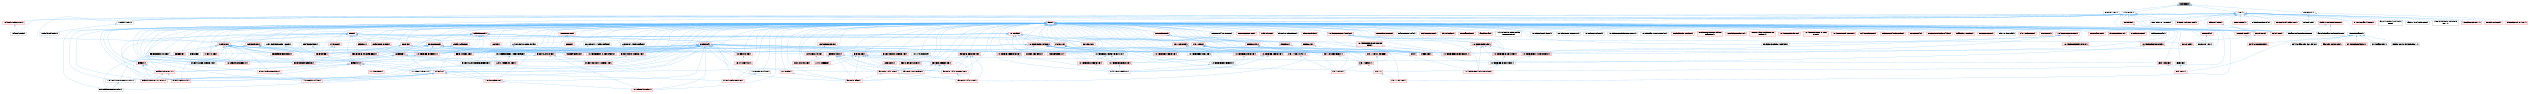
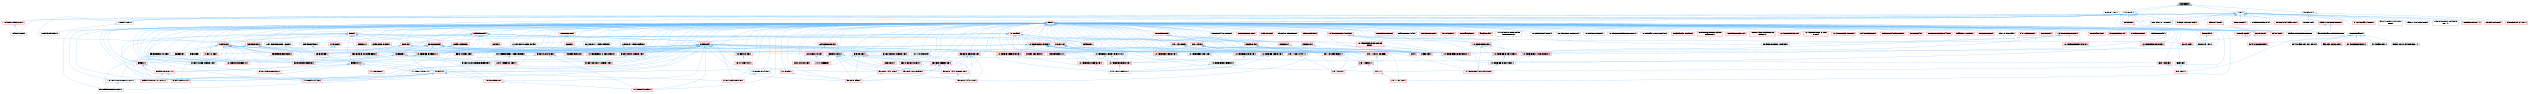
node "StringCurve.h": label "StringCurve.h" -> "Reference.h"
